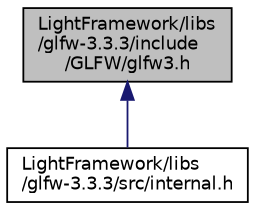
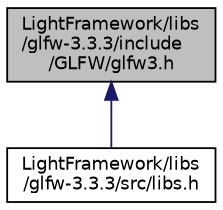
node "LightFramework/libs /glfw-3.3.3/src/internal.h": label "LightFramework/libs /glfw-3.3.3/src/internal.h" -> "LightFramework/libs /glfw-3.3.3/src/libs.h"
